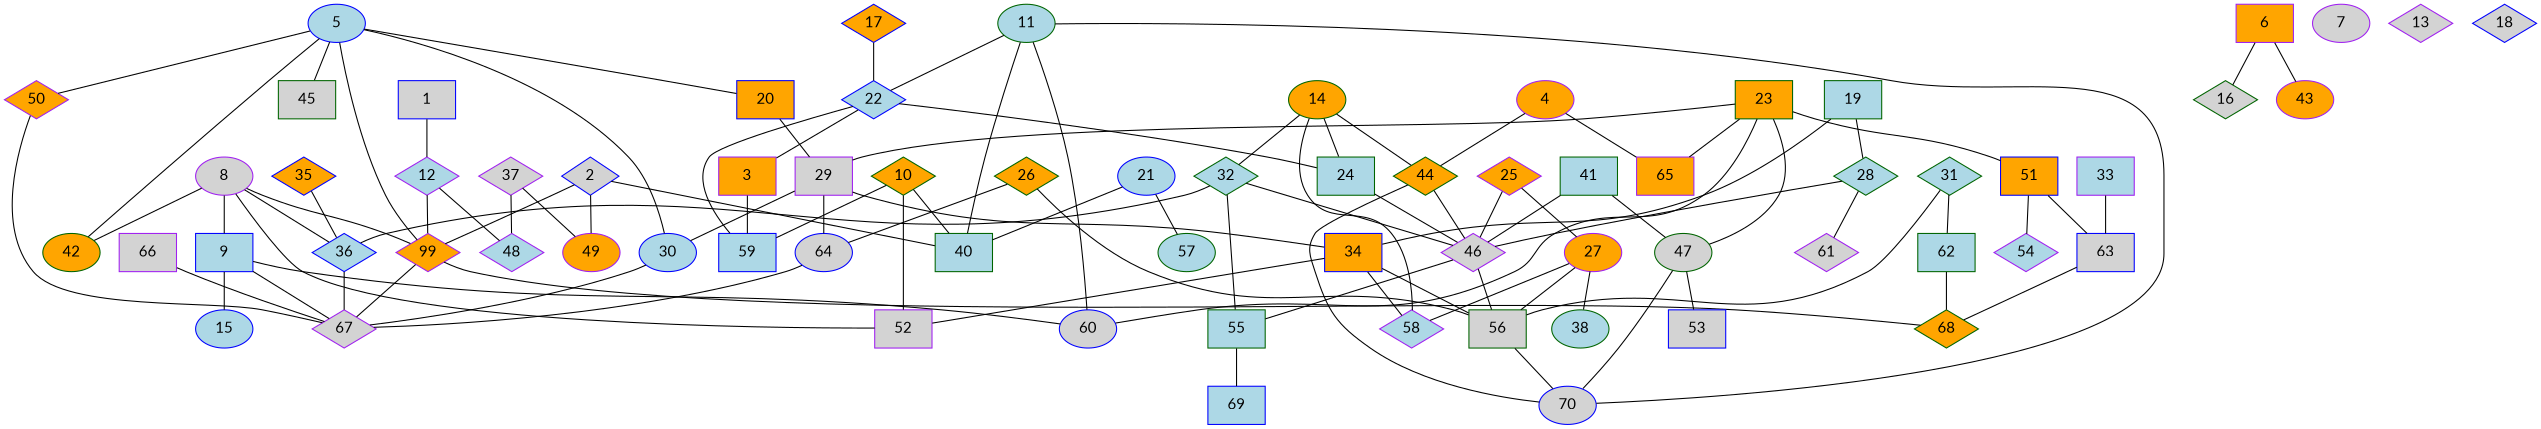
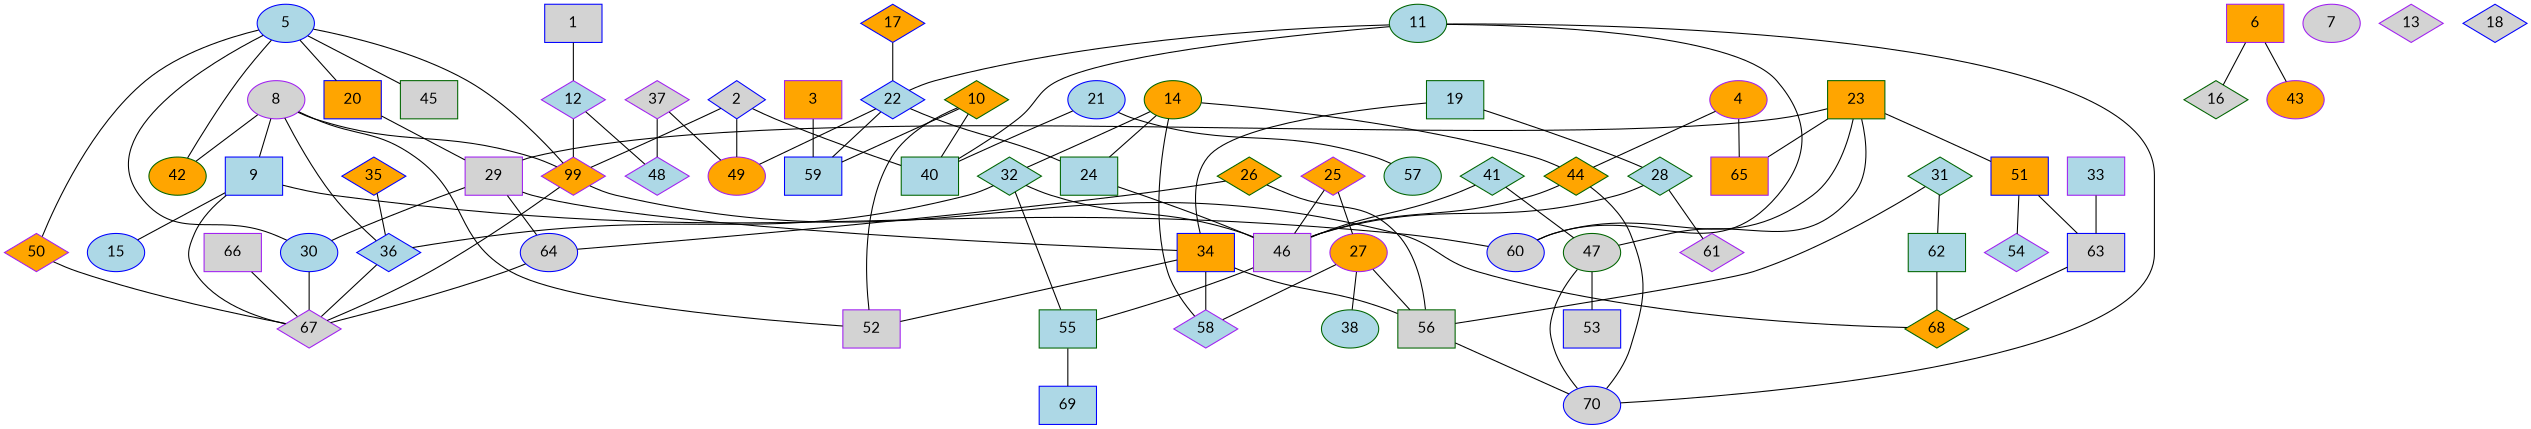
edge "22" -- "3": now "22" -- "49"
node "41": shape box -> diamond
node "46": shape diamond -> box
edge "46" -- "56": removed
